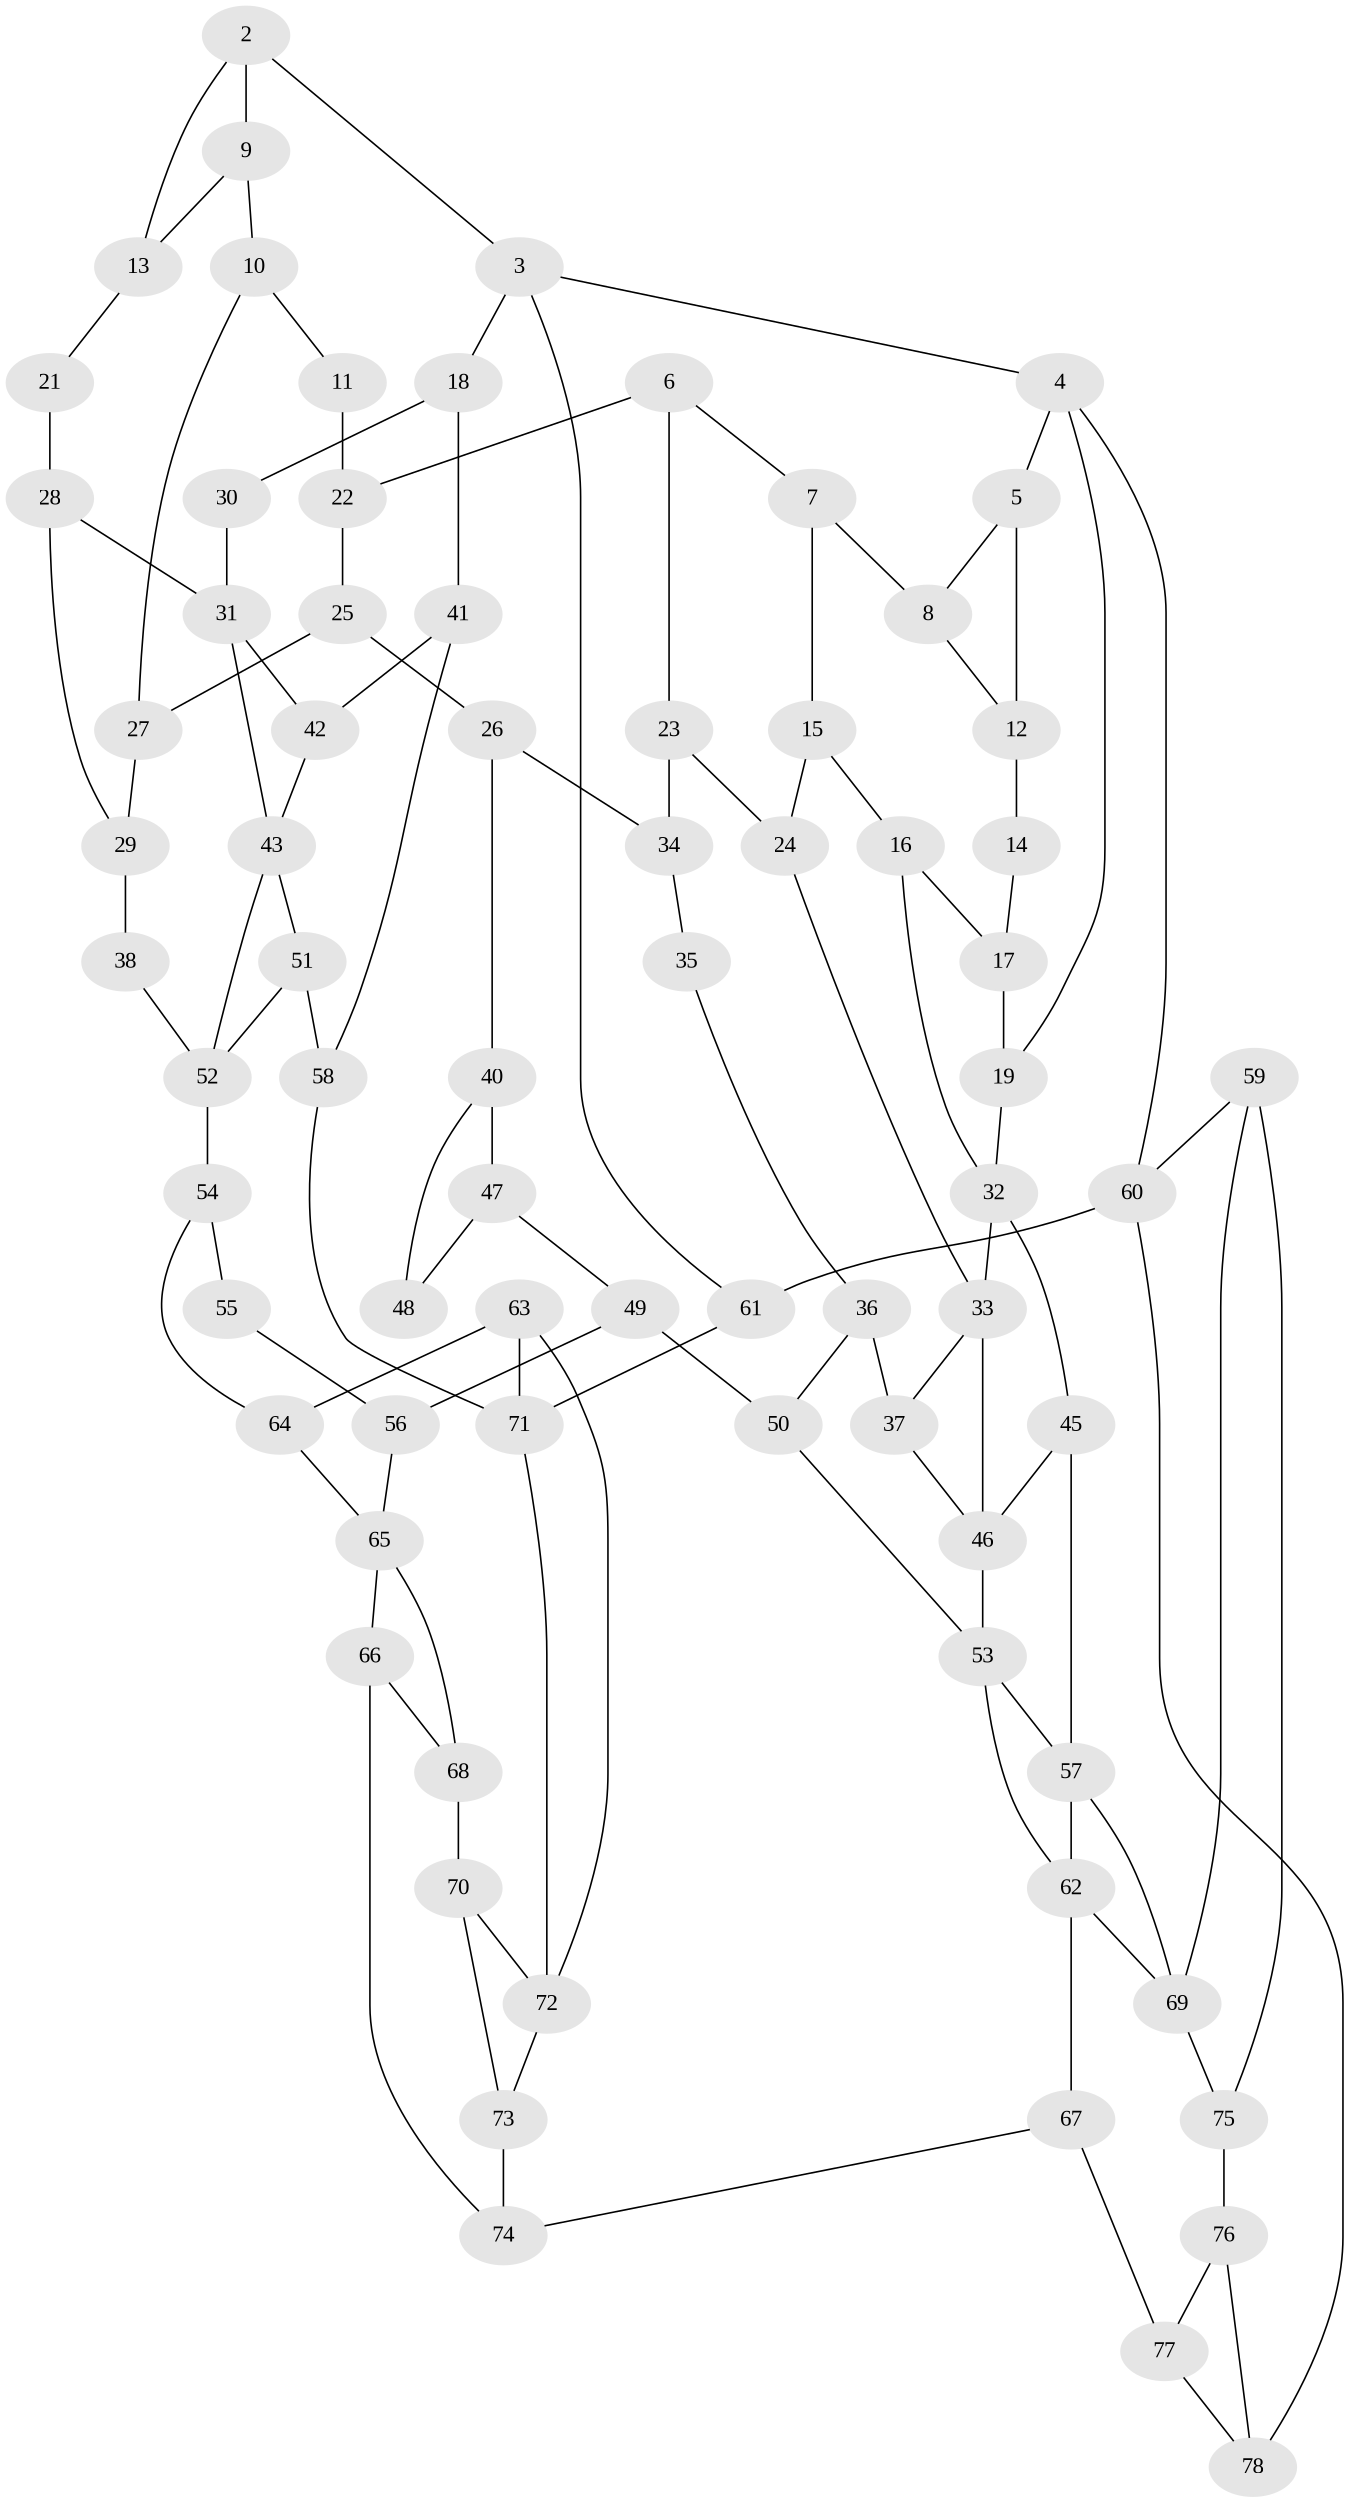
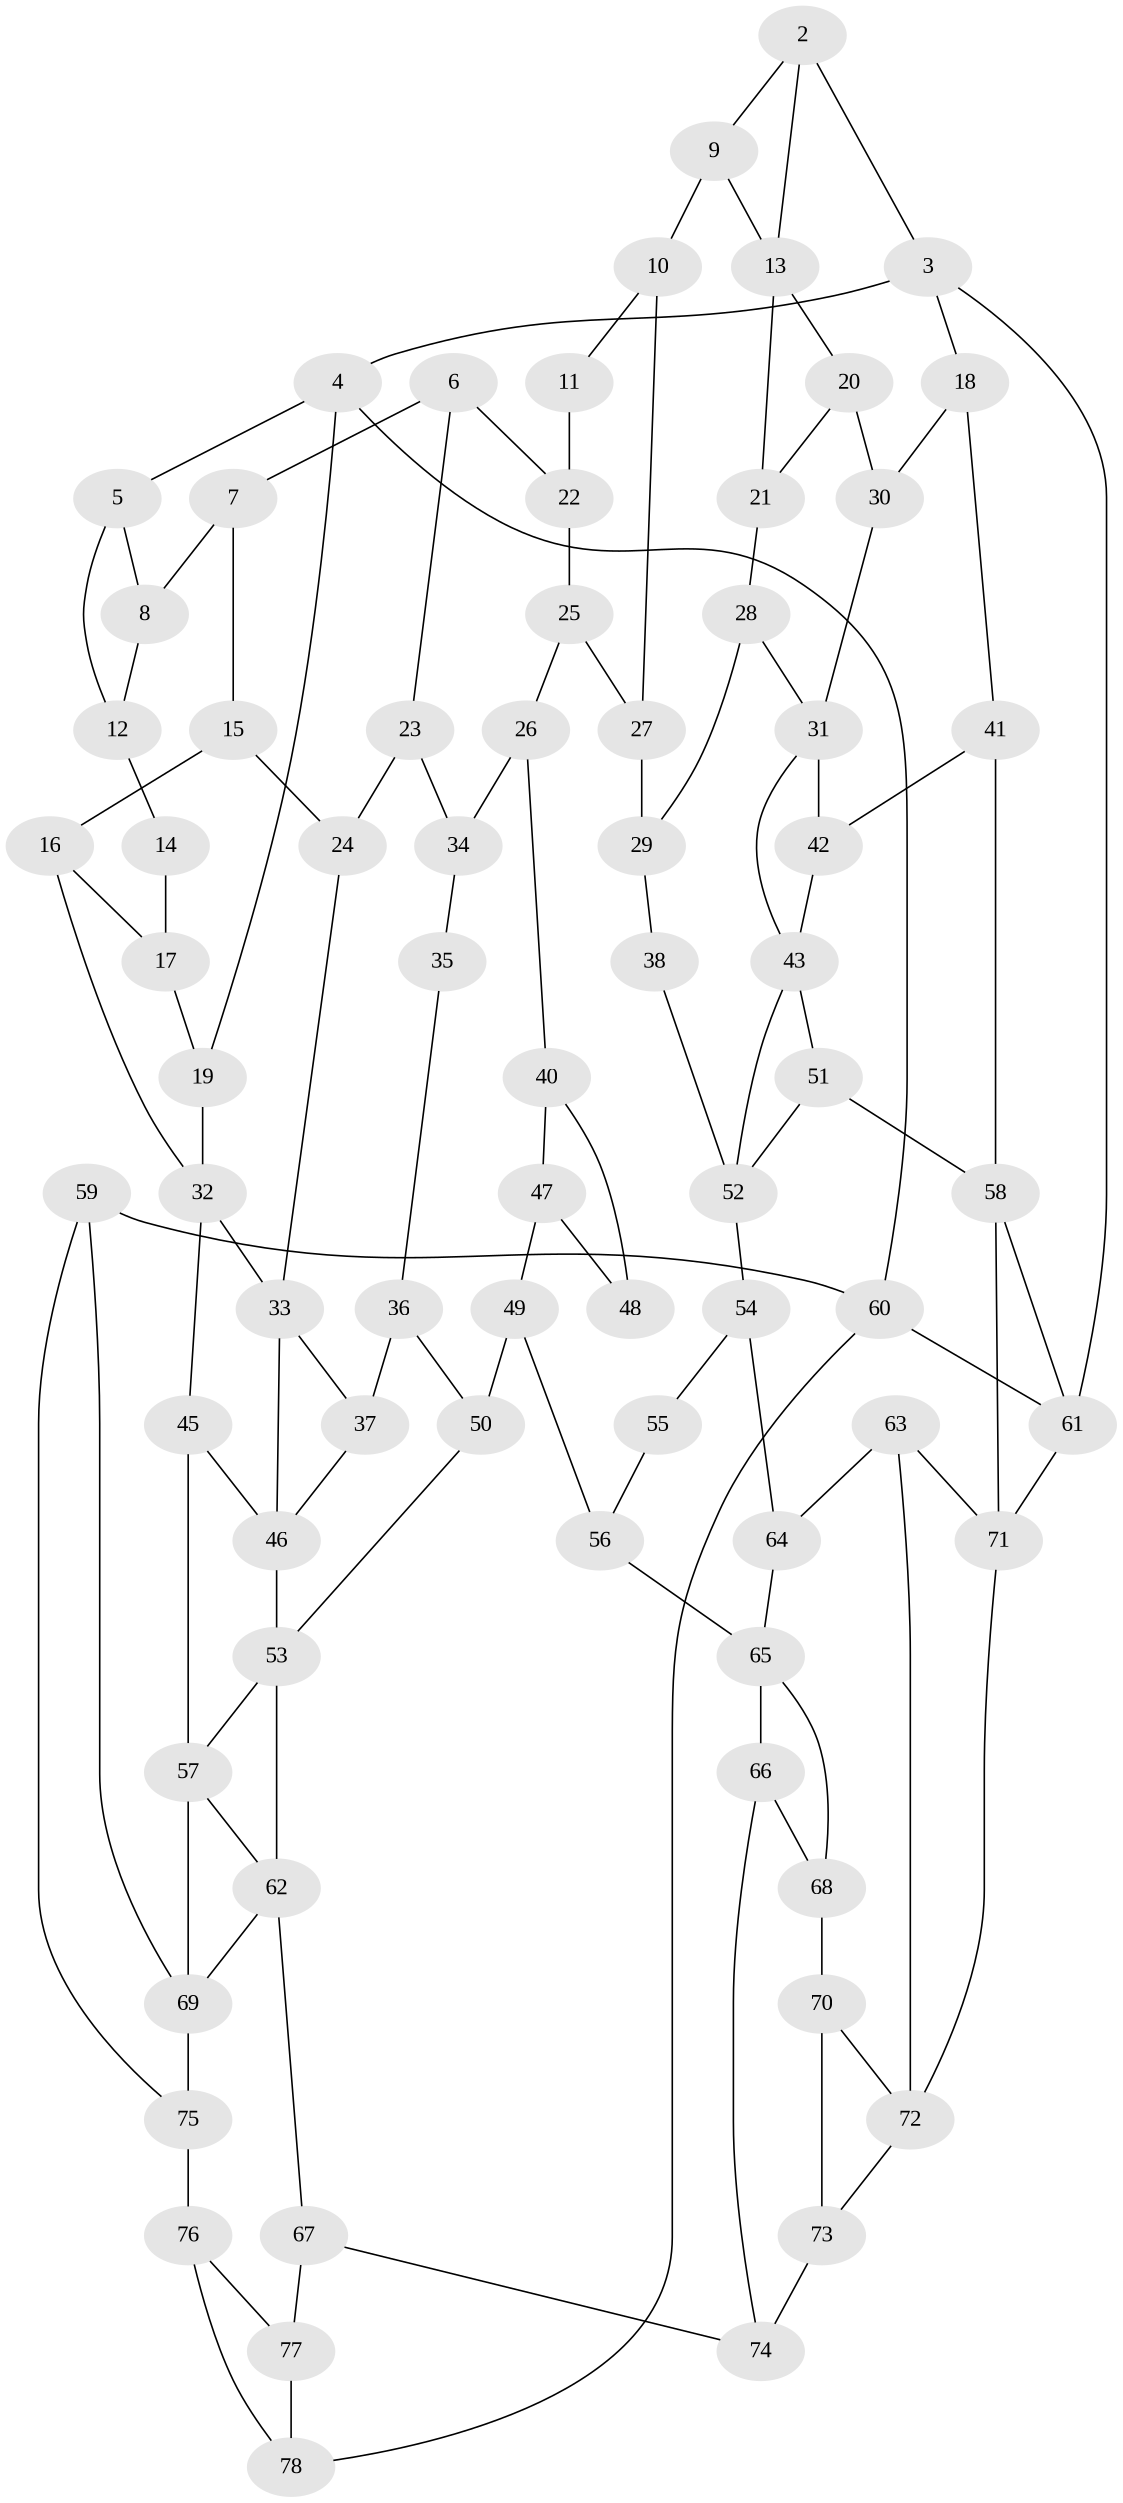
node "20": added
edge "58" -- "61": added
